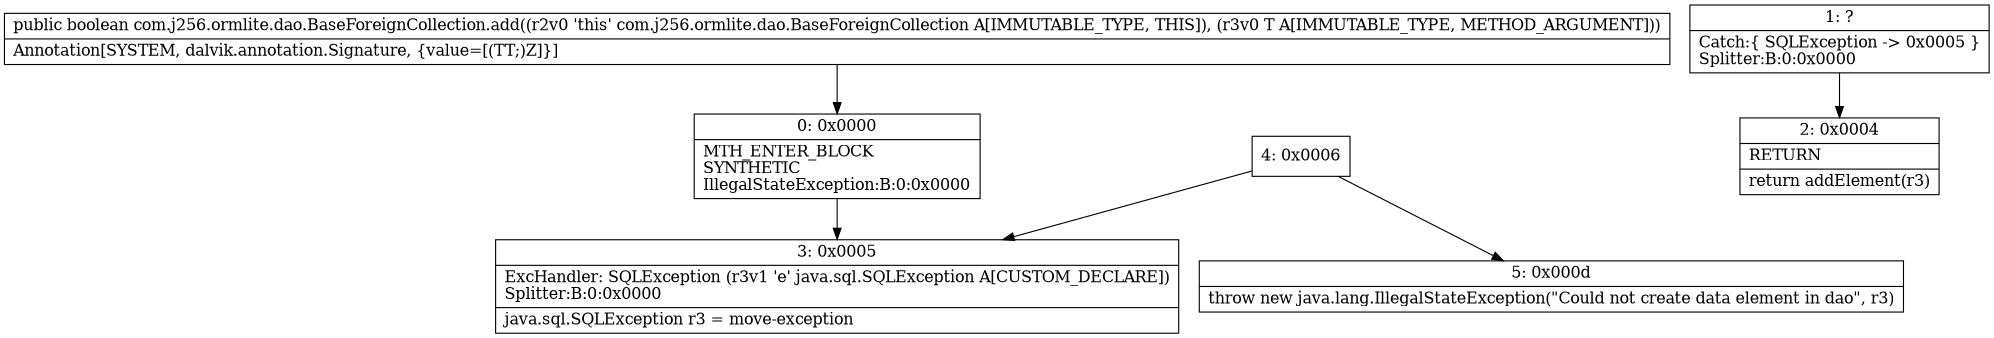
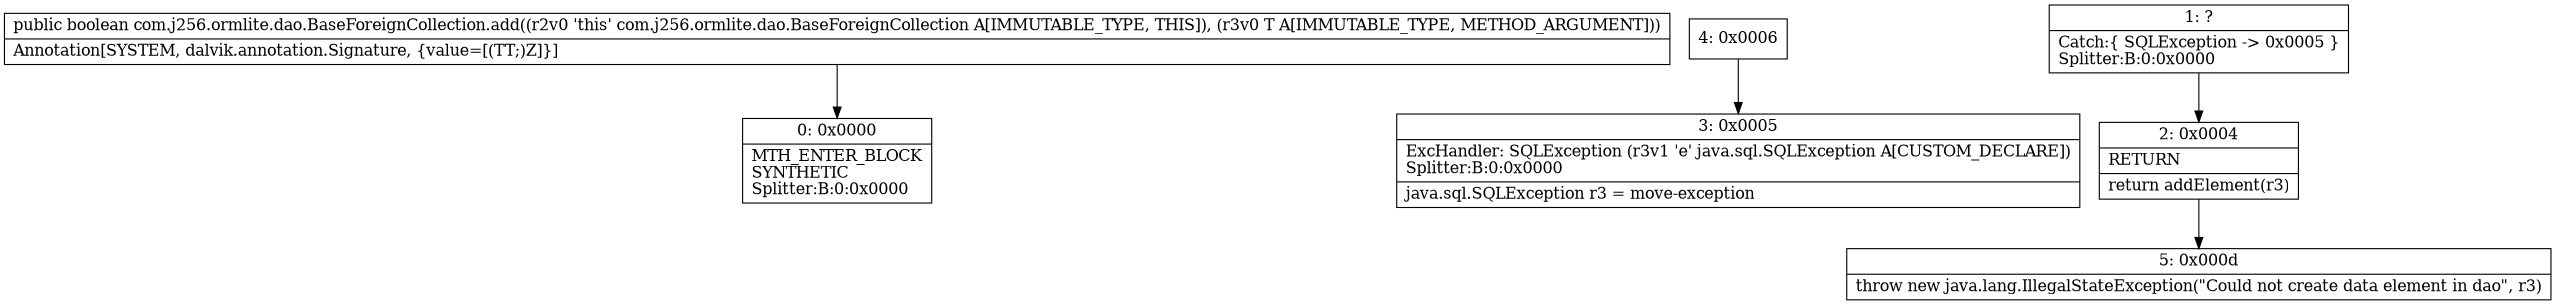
node "0: 0x0000": text "IllegalStateException:B:0:0x0000" -> "Splitter:B:0:0x0000"
edge "0: 0x0000" -> "3: 0x0005": removed
edge "4: 0x0006" -> "5: 0x000d": now "2: 0x0004" -> "5: 0x000d"
